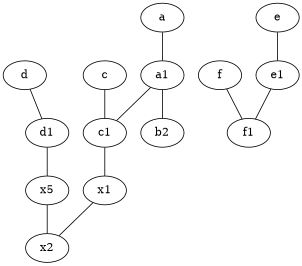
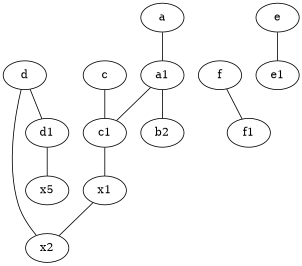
edge "e1" -- "f1": removed
edge "x5" -- "x2": now "d" -- "x2"
